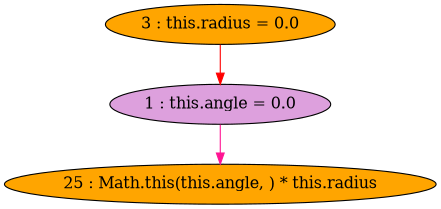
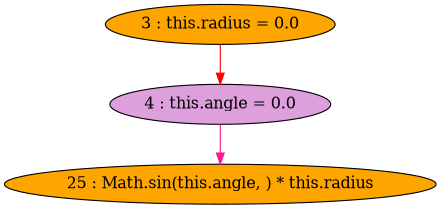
node "1 : this.angle = 0.0": label "1 : this.angle = 0.0" -> "4 : this.angle = 0.0"
node "25 : Math.this(this.angle, ) * this.radius": label "25 : Math.this(this.angle, ) * this.radius" -> "25 : Math.sin(this.angle, ) * this.radius"
